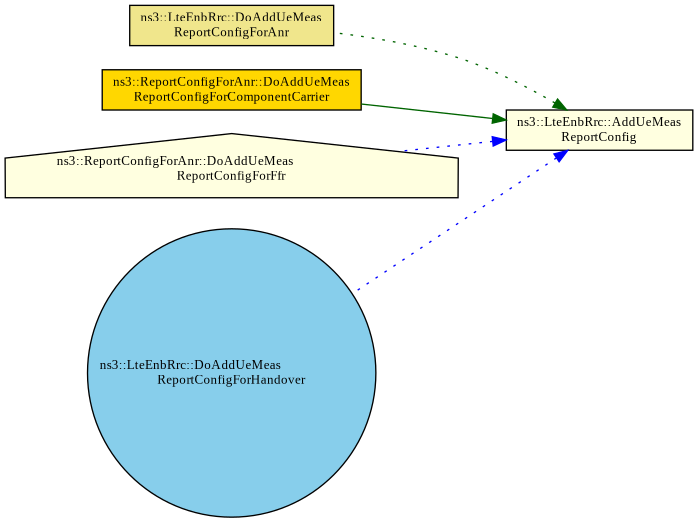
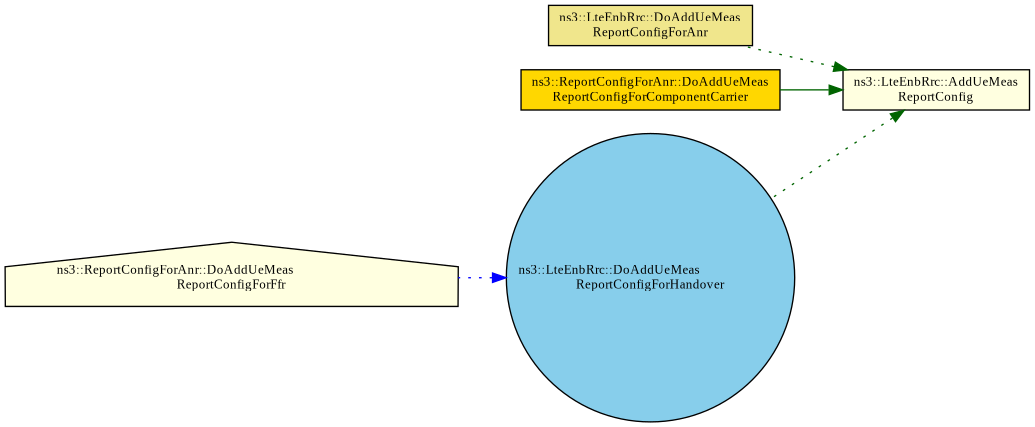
edge "ns3::ReportConfigForAnr::DoAddUeMeas ReportConfigForFfr" -> "ns3::LteEnbRrc::AddUeMeas ReportConfig": now "ns3::ReportConfigForAnr::DoAddUeMeas ReportConfigForFfr" -> "ns3::LteEnbRrc::DoAddUeMeas ReportConfigForHandover"
edge "ns3::LteEnbRrc::DoAddUeMeas ReportConfigForHandover" -> "ns3::LteEnbRrc::AddUeMeas ReportConfig": color blue -> darkgreen
